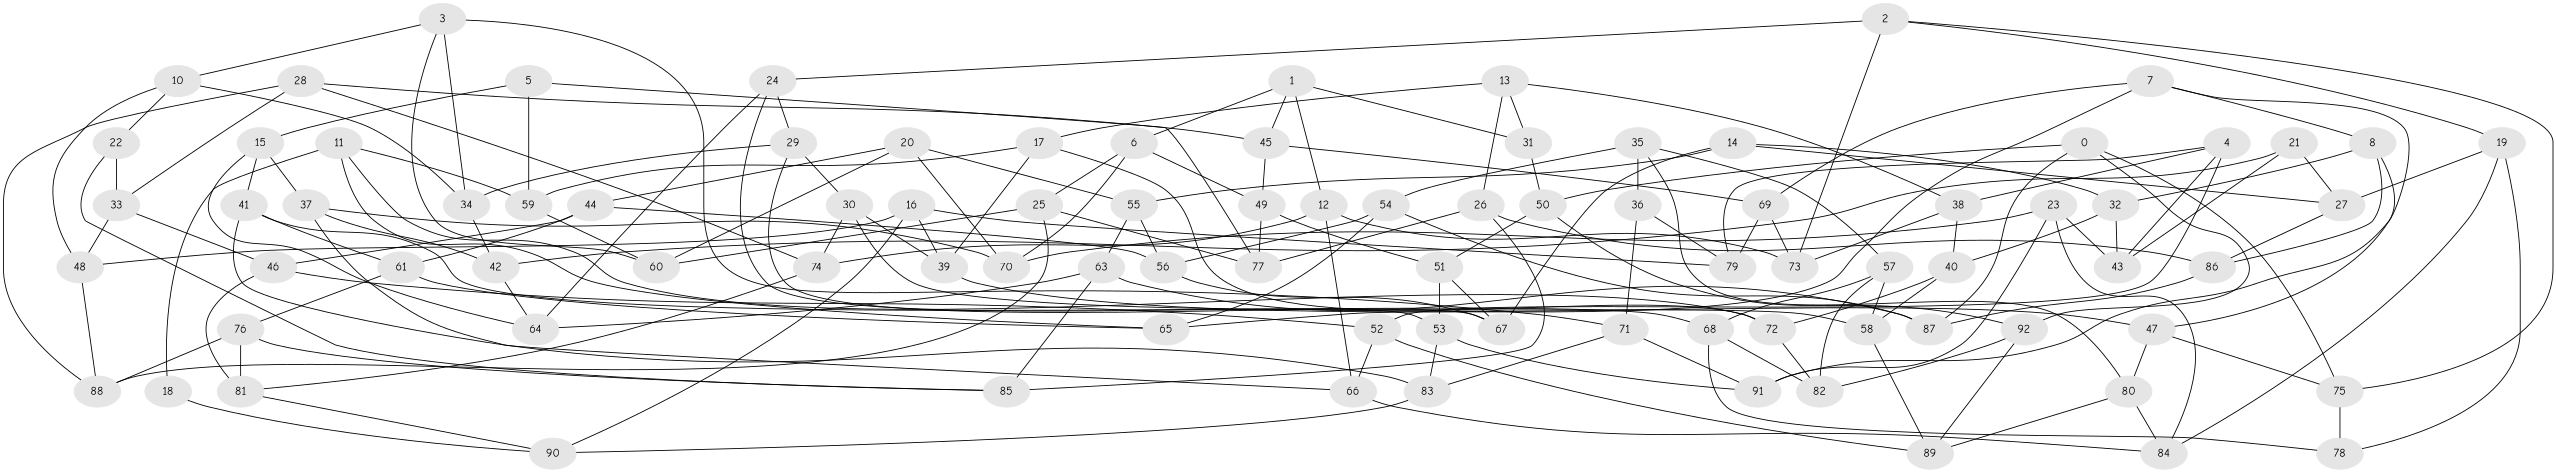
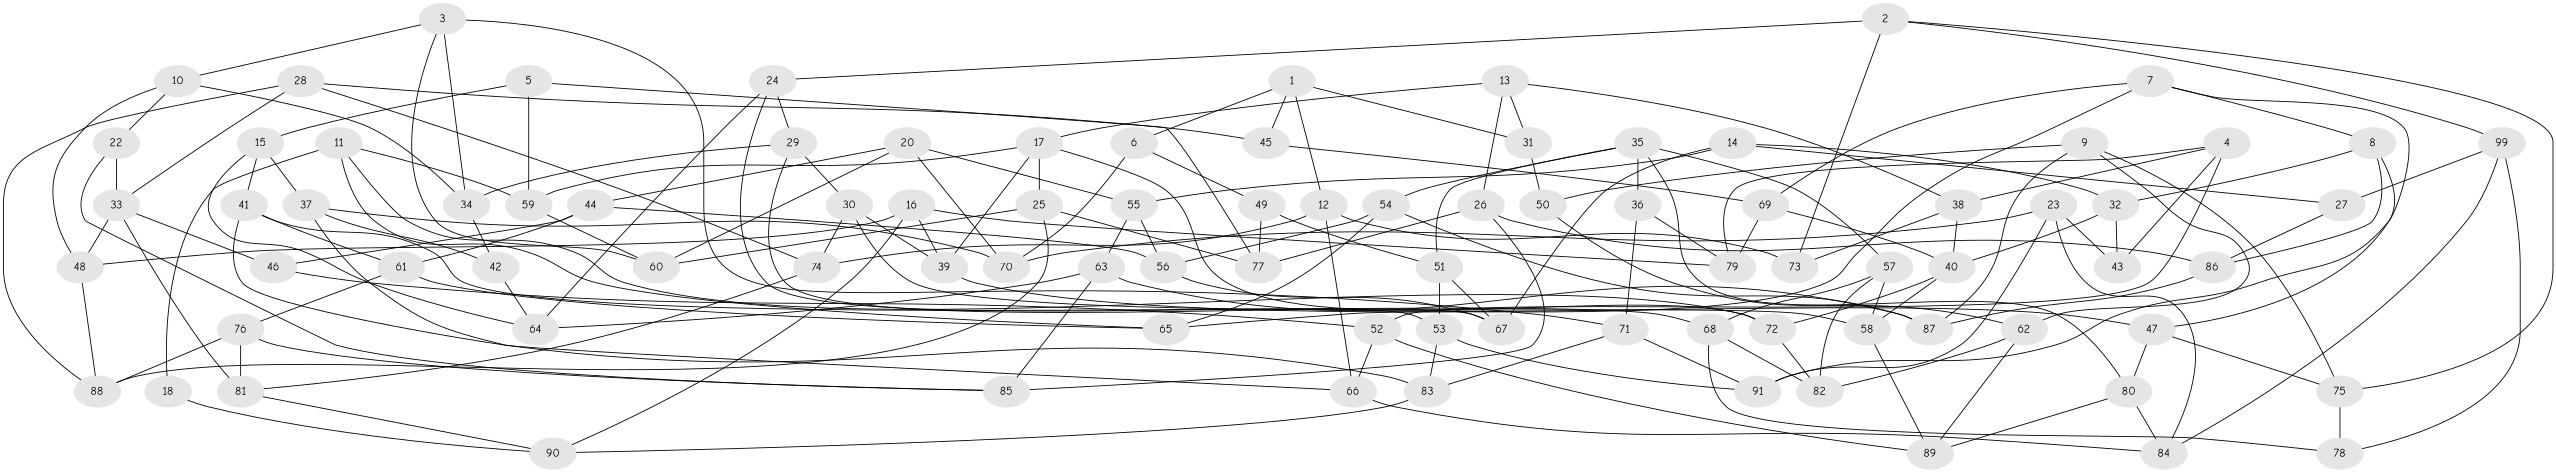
node "0": label "0" -> "9"
node "21": removed
node "19": label "19" -> "99"
edge "6" -- "25": now "17" -- "25"
edge "45" -- "49": removed
edge "50" -- "51": now "35" -- "51"
edge "69" -- "73": now "69" -- "40"
edge "46" -- "81": now "33" -- "81"
node "92": label "92" -> "62"
